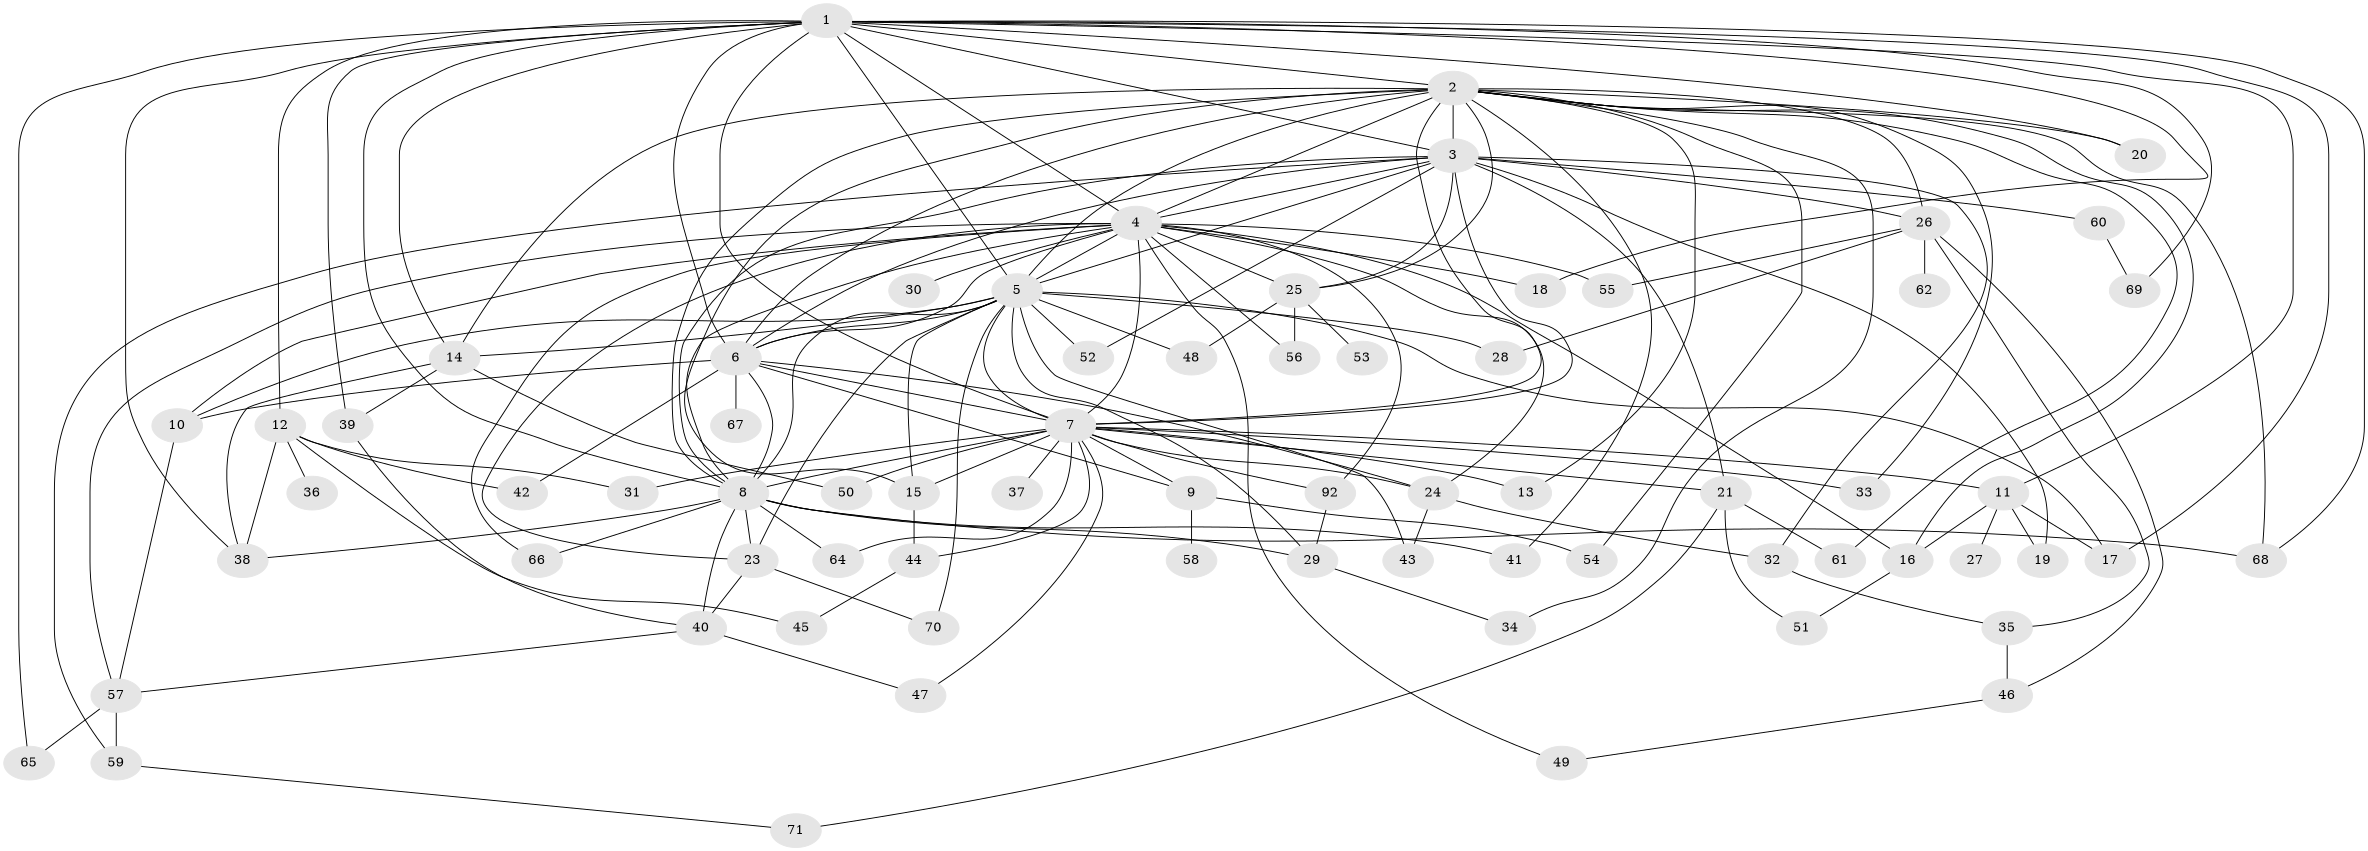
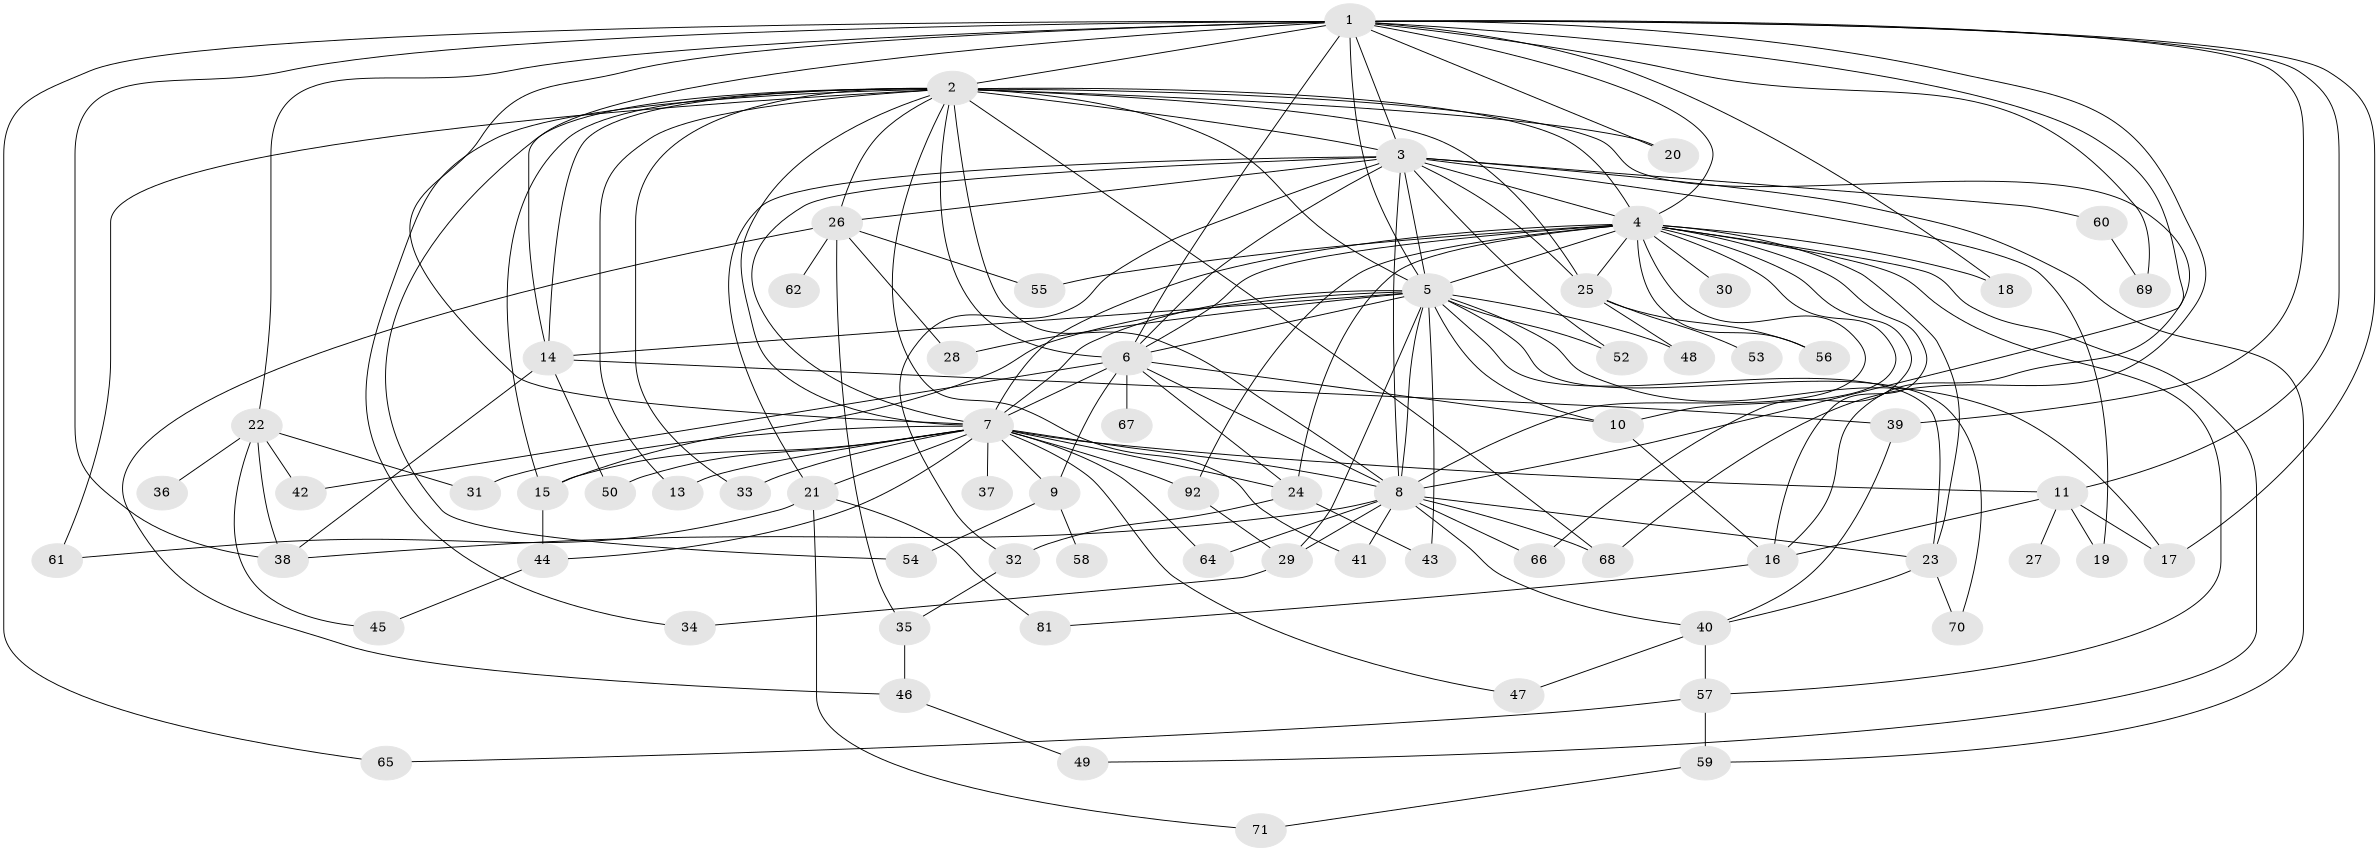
node "12": label "12" -> "22"
edge "10" -- "57": now "10" -- "16"
node "51": label "51" -> "81"
